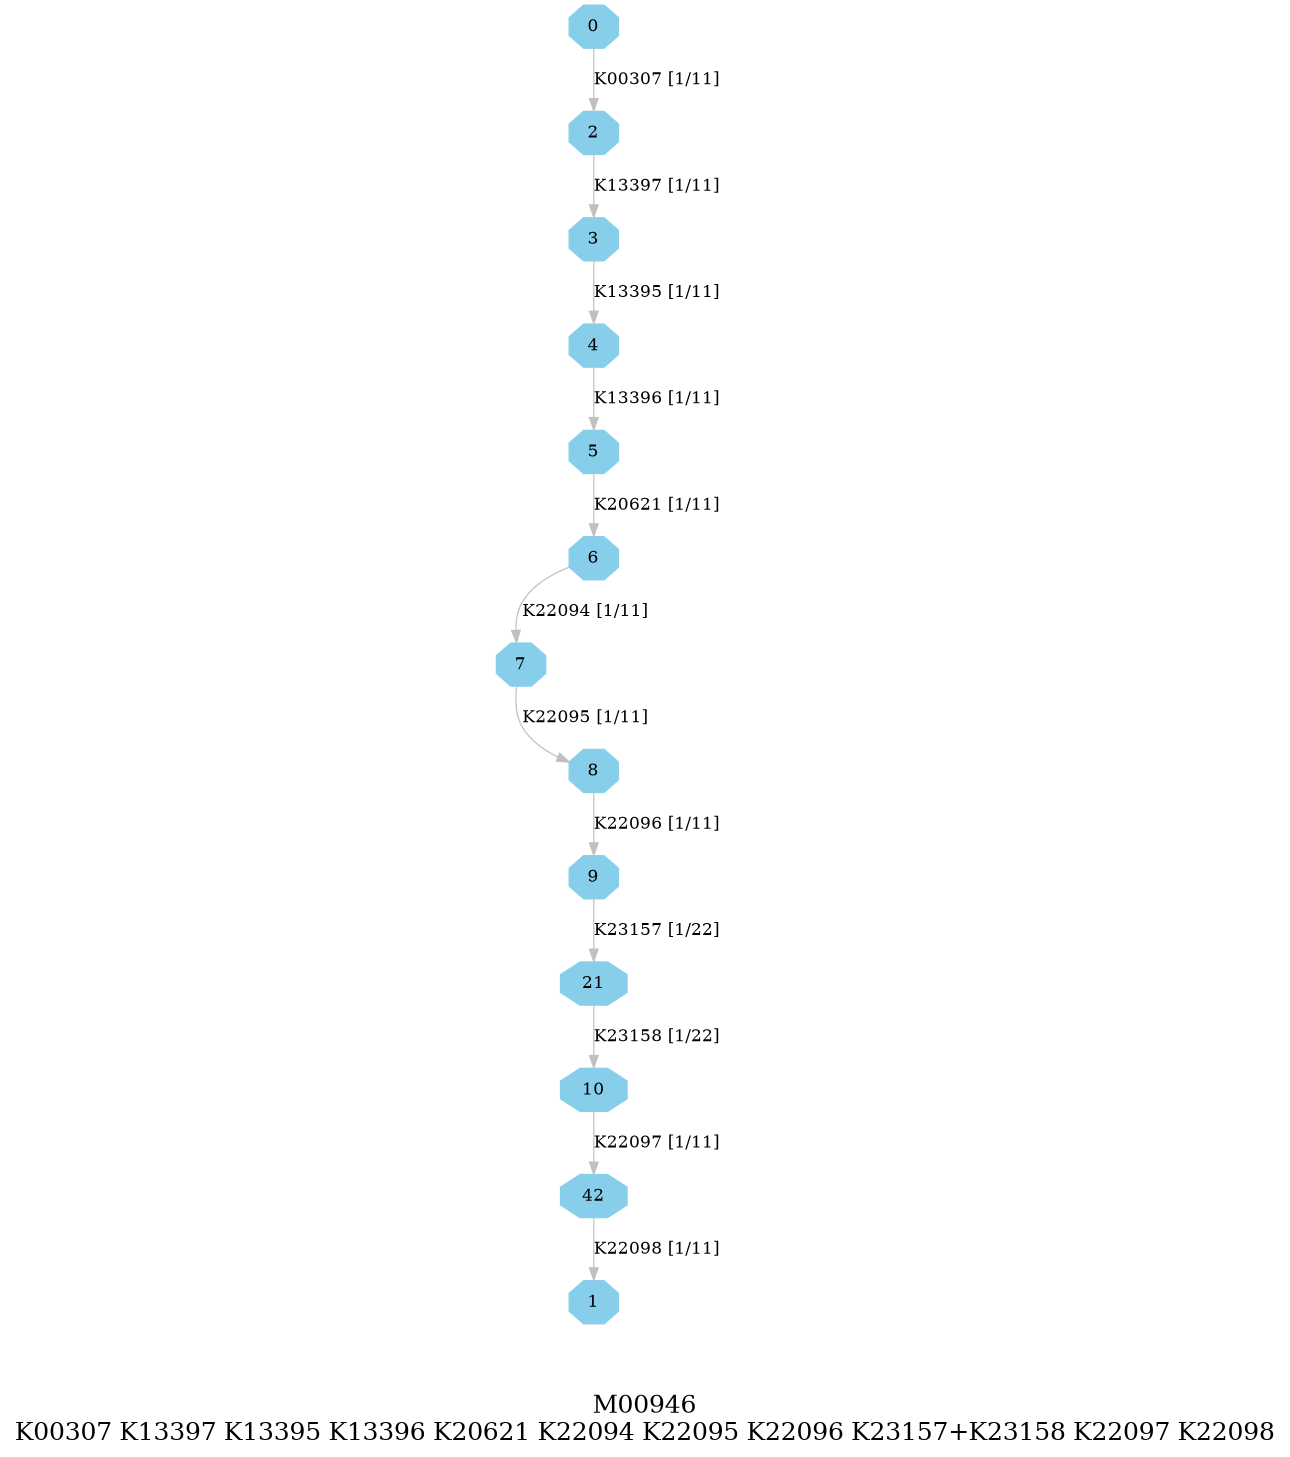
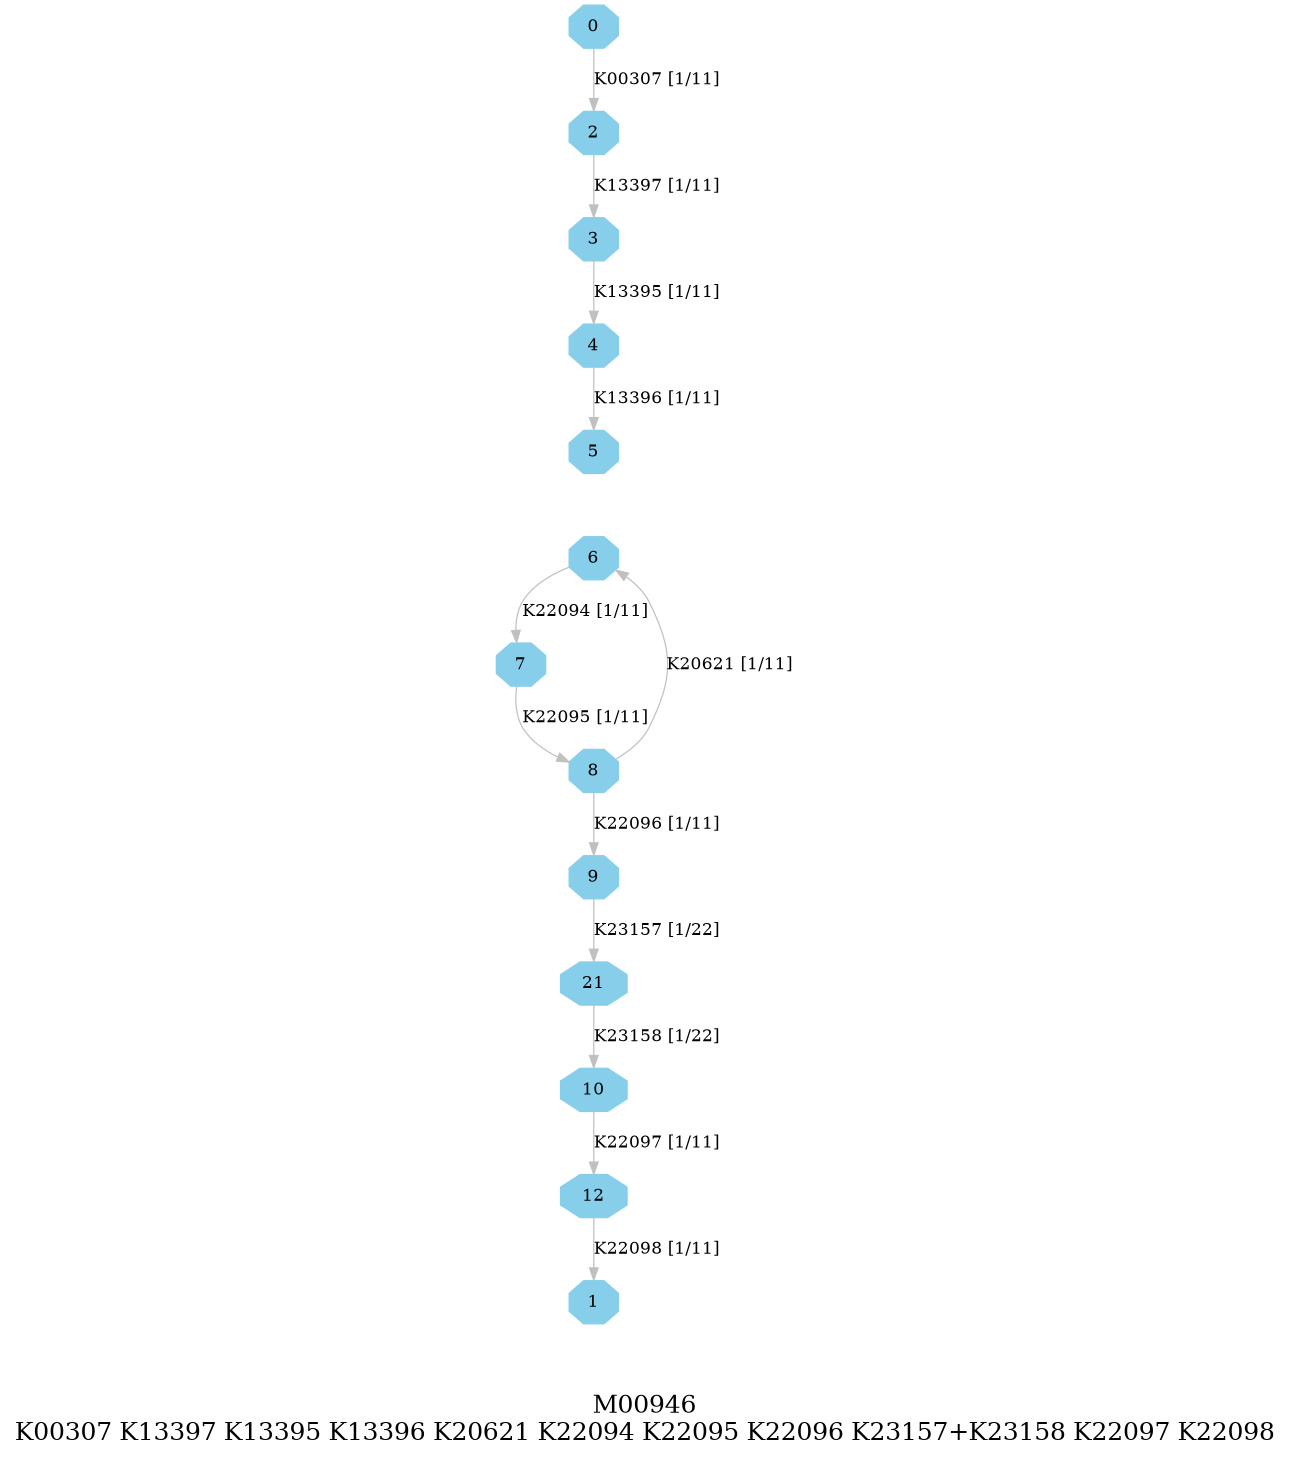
edge "5" -> "6": now "8" -> "6"
node "42": label "42" -> "12"
